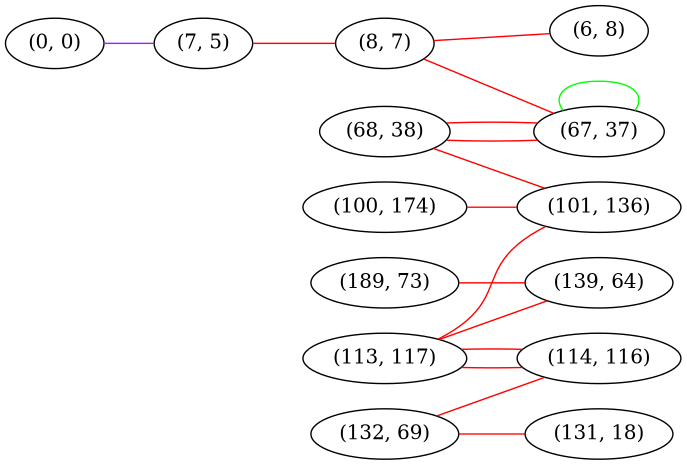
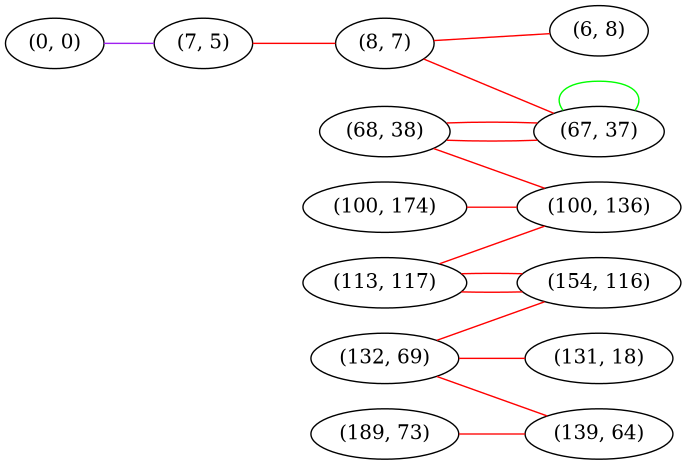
node "(101, 136)": label "(101, 136)" -> "(100, 136)"
edge "(139, 64)" -- "(113, 117)": now "(139, 64)" -- "(132, 69)"
node "(114, 116)": label "(114, 116)" -> "(154, 116)"
